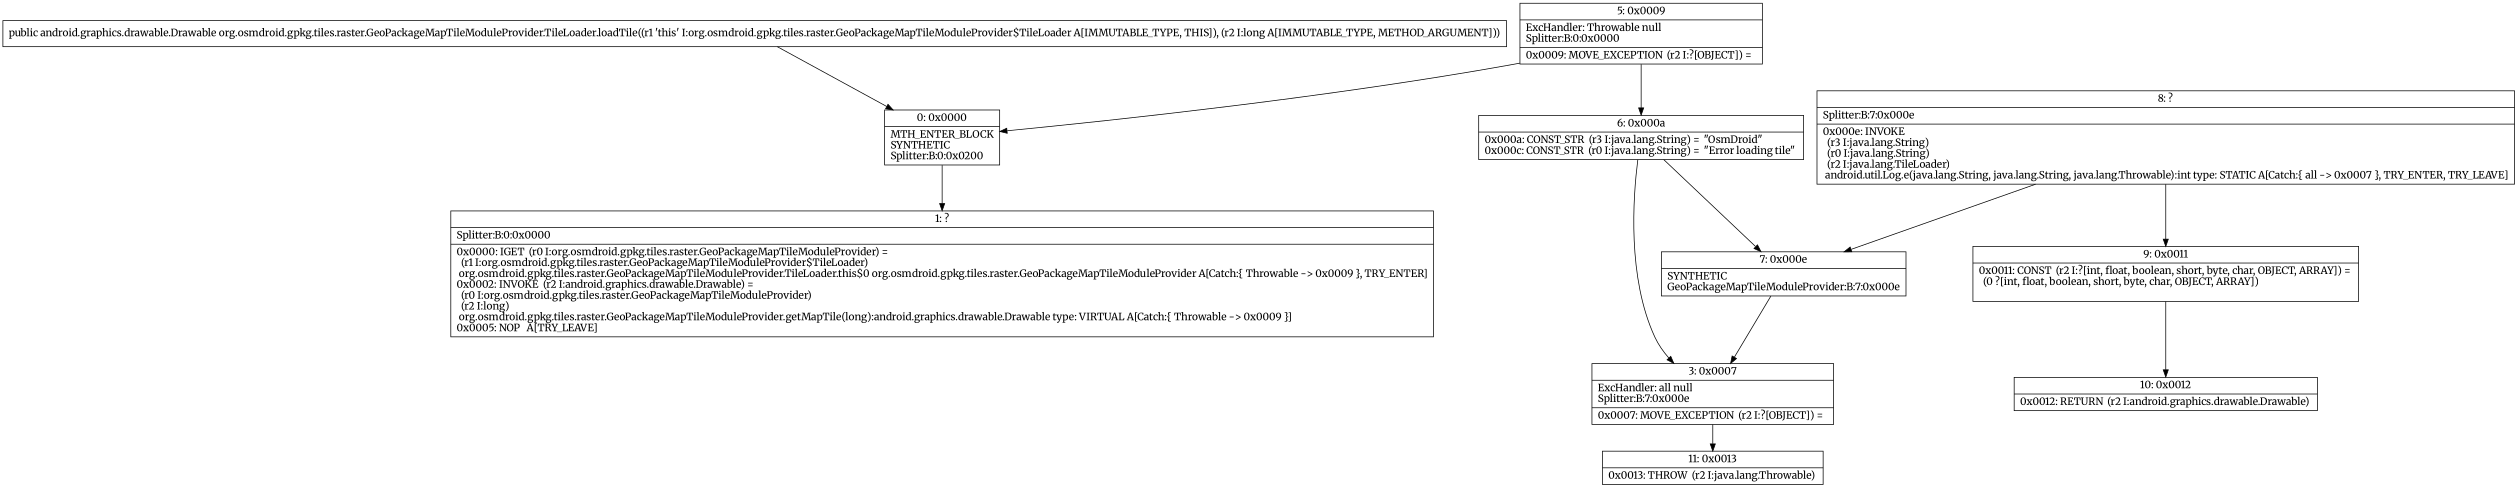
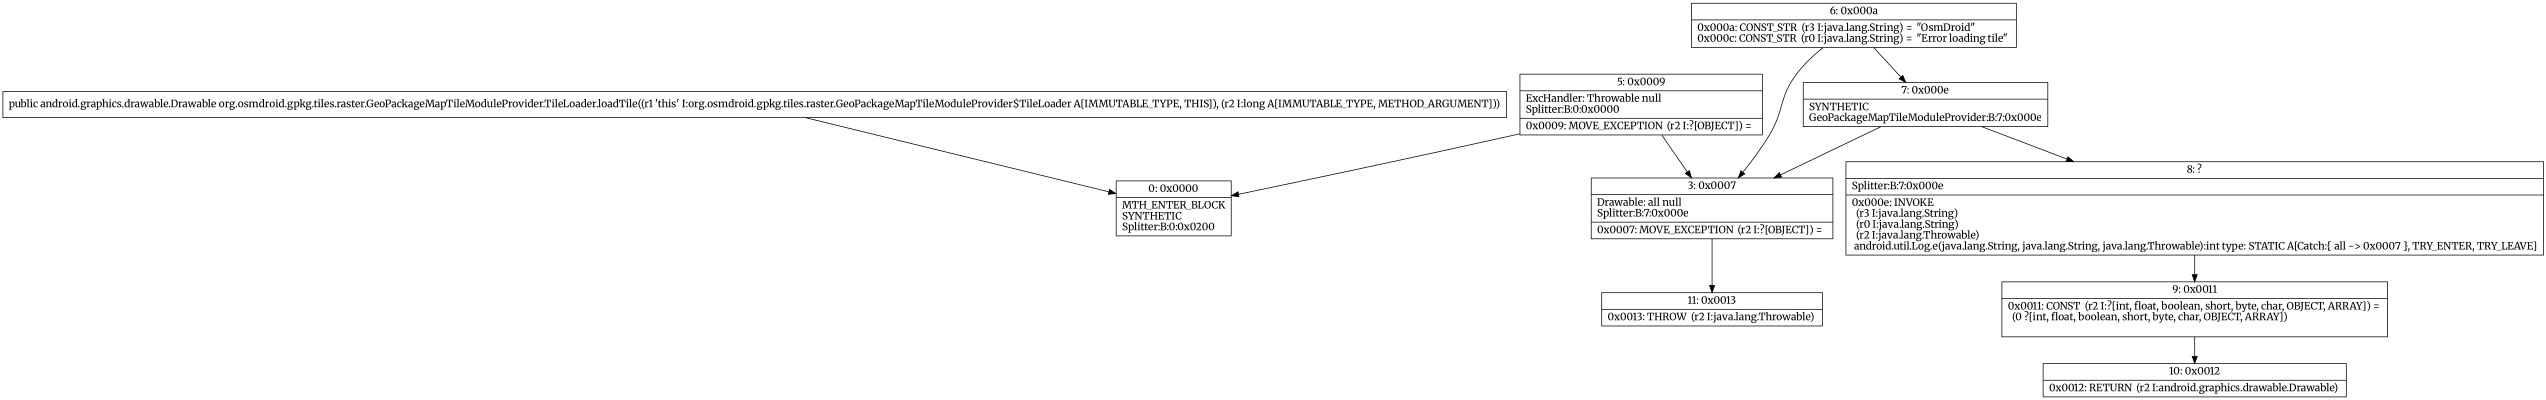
edge "5: 0x0009" -> "6: 0x000a": now "5: 0x0009" -> "3: 0x0007"
node "8: ?": text "(r2 I:java.lang.TileLoader)" -> "(r2 I:java.lang.Throwable)"
edge "8: ?" -> "7: 0x000e": reversed
node "1: ?": removed
node "3: 0x0007": text "ExcHandler: all null" -> "Drawable: all null"
